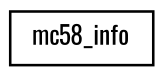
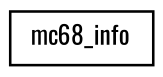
node "mc58_info": label "mc58_info" -> "mc68_info"
